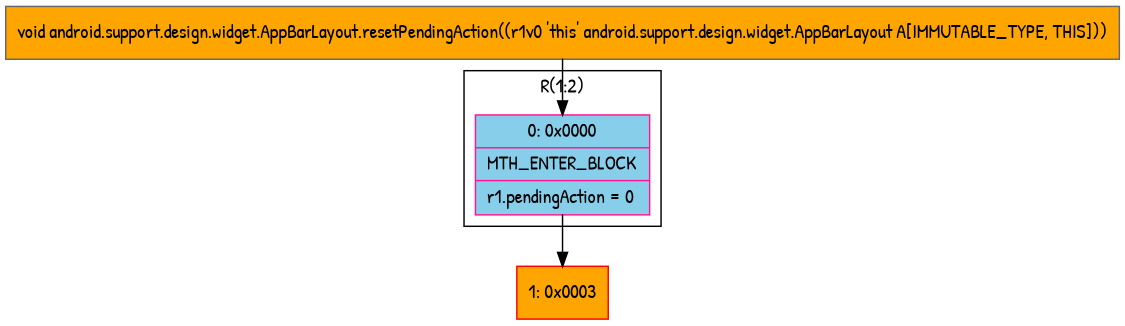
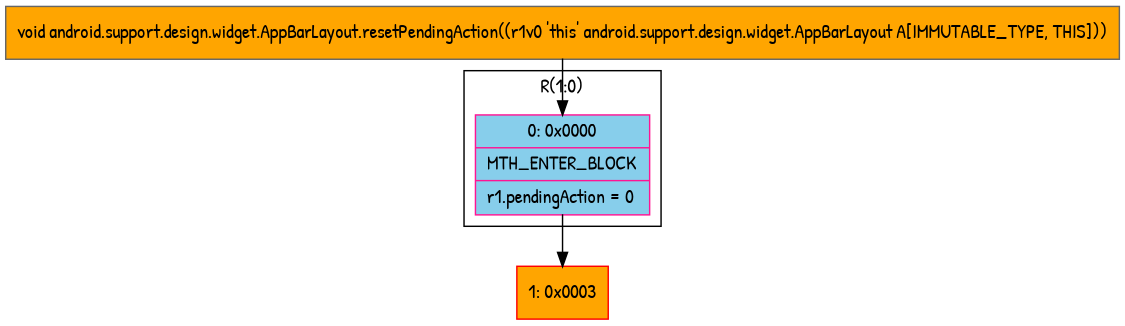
cluster "R(1:2)": label "R(1:2)" -> "R(1:0)"
